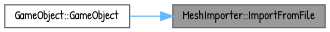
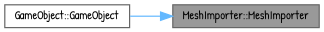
node "MeshImporter::ImportFromFile": label "MeshImporter::ImportFromFile" -> "MeshImporter::MeshImporter"
